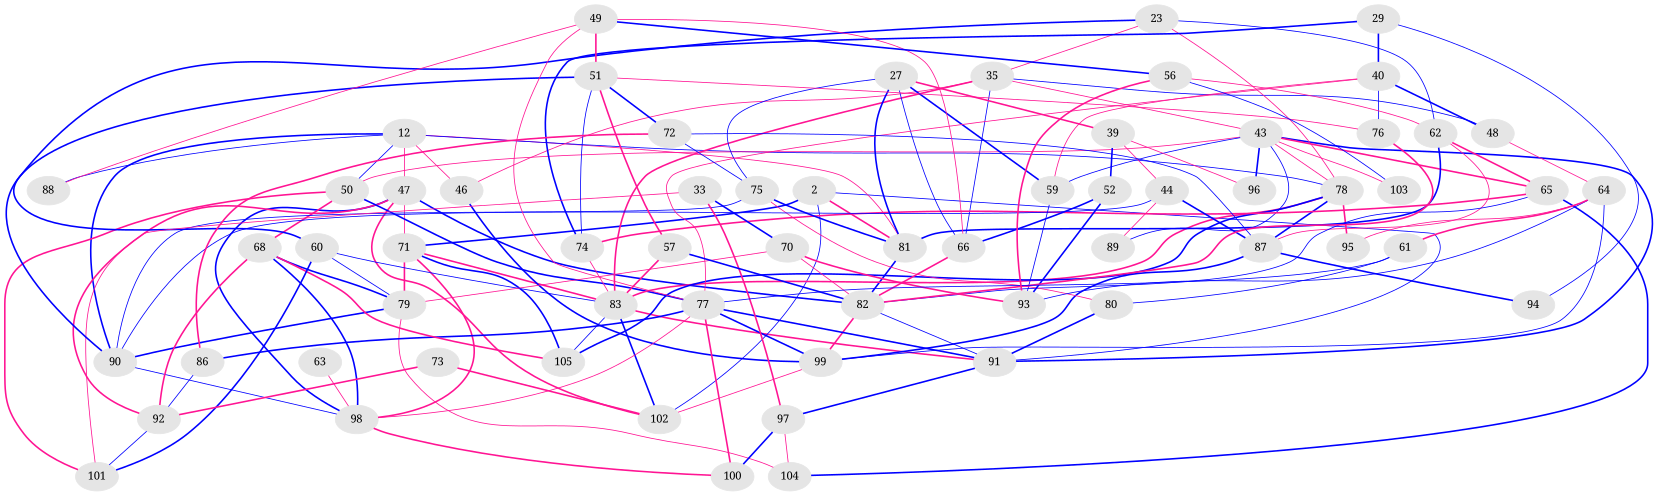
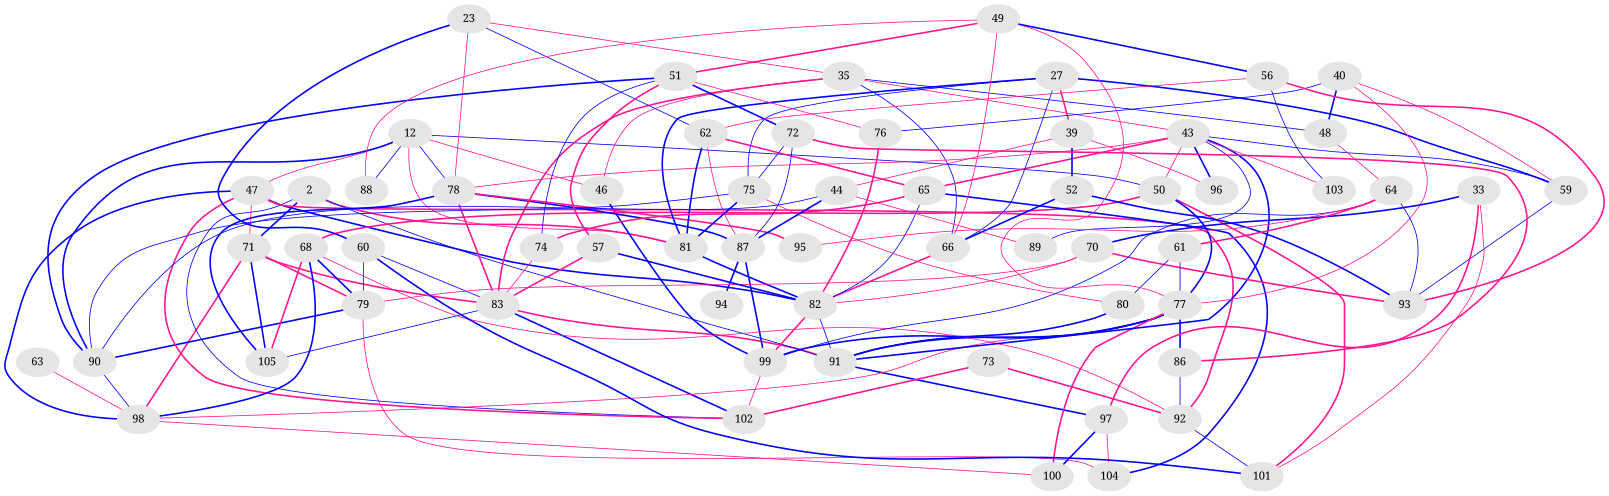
node "29": removed
edge "68" -- "92": style bold -> solid
edge "98" -- "100": style bold -> solid
